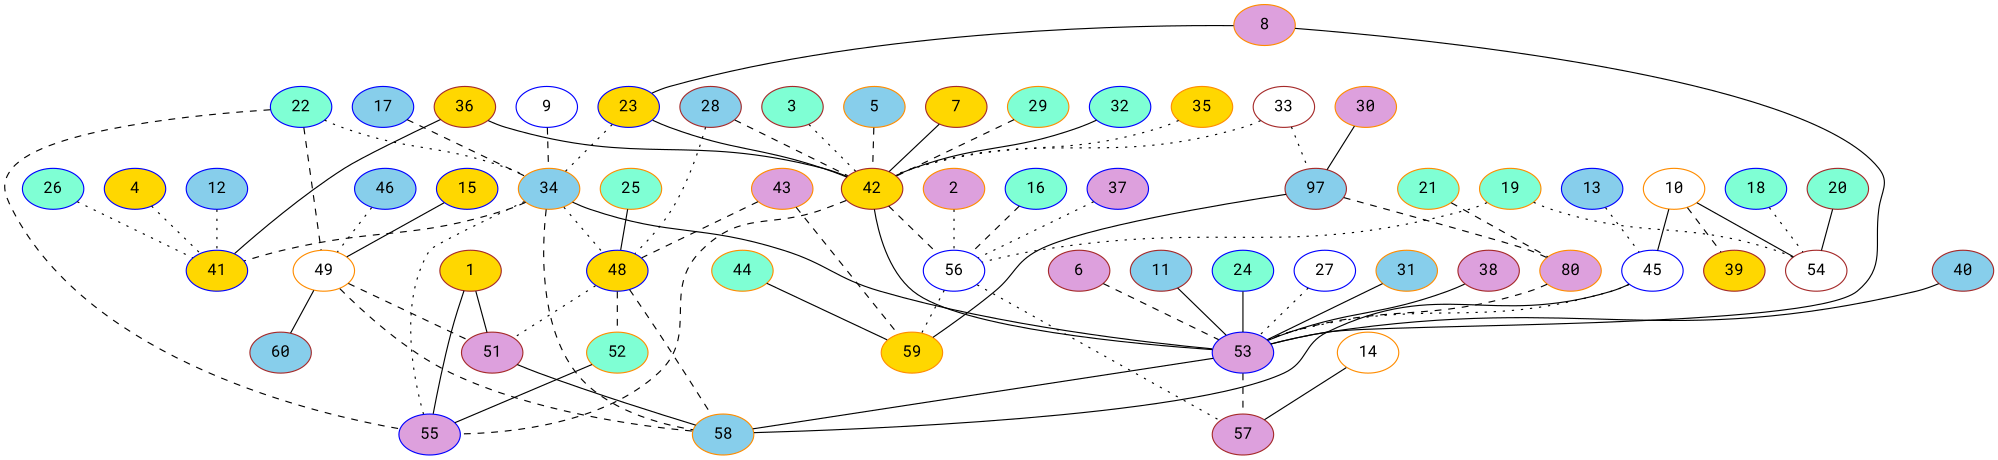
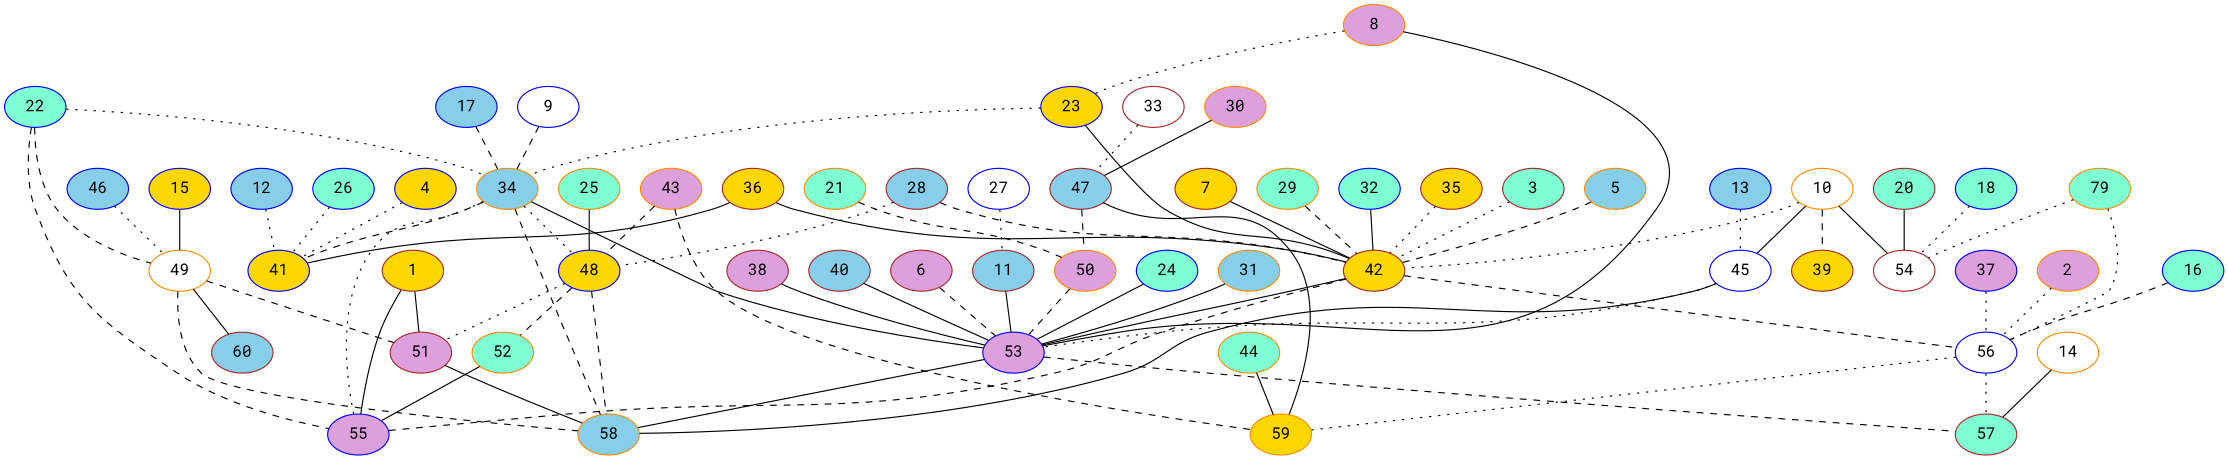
edge "8" -- "23": style solid -> dotted
node "35": color darkorange -> brown
edge "33" -- "42": now "10" -- "42"
node "97": label "97" -> "47"
node "19": label "19" -> "79"
node "80": label "80" -> "50"
edge "27" -- "53": now "27" -- "11"
node "57": fillcolor plum -> aquamarine
